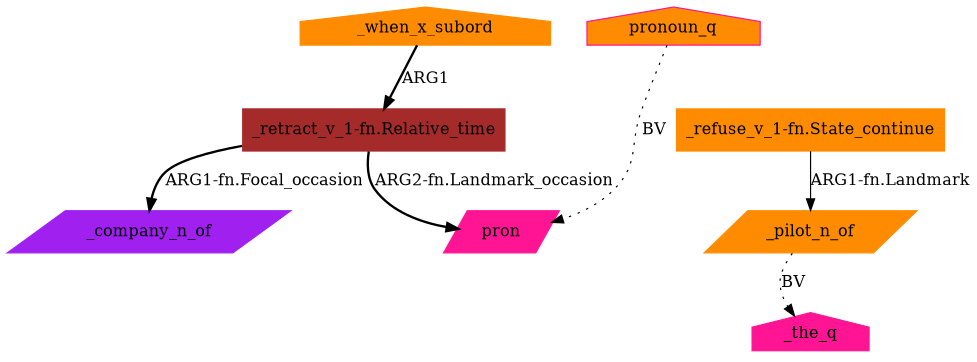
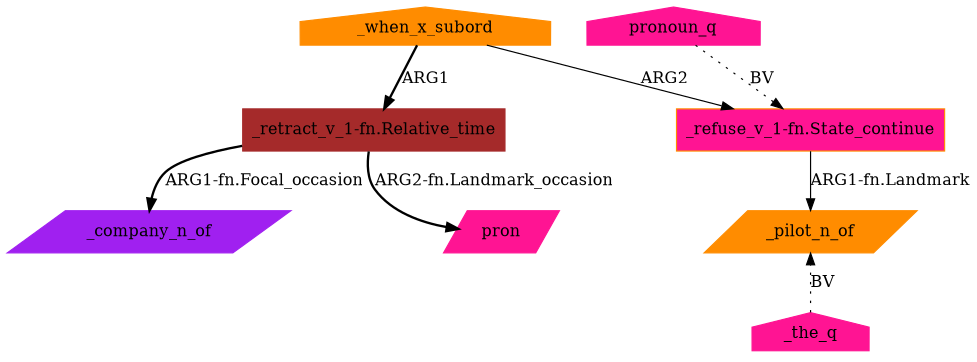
node "pronoun_q": fillcolor darkorange -> deeppink
edge "_when_x_subord" -> "_refuse_v_1-fn.State_continue": added, label "ARG2"
node "_refuse_v_1-fn.State_continue": fillcolor darkorange -> deeppink
edge "pronoun_q" -> "pron": now "pronoun_q" -> "_refuse_v_1-fn.State_continue"
edge "_pilot_n_of" -> "_the_q": reversed
